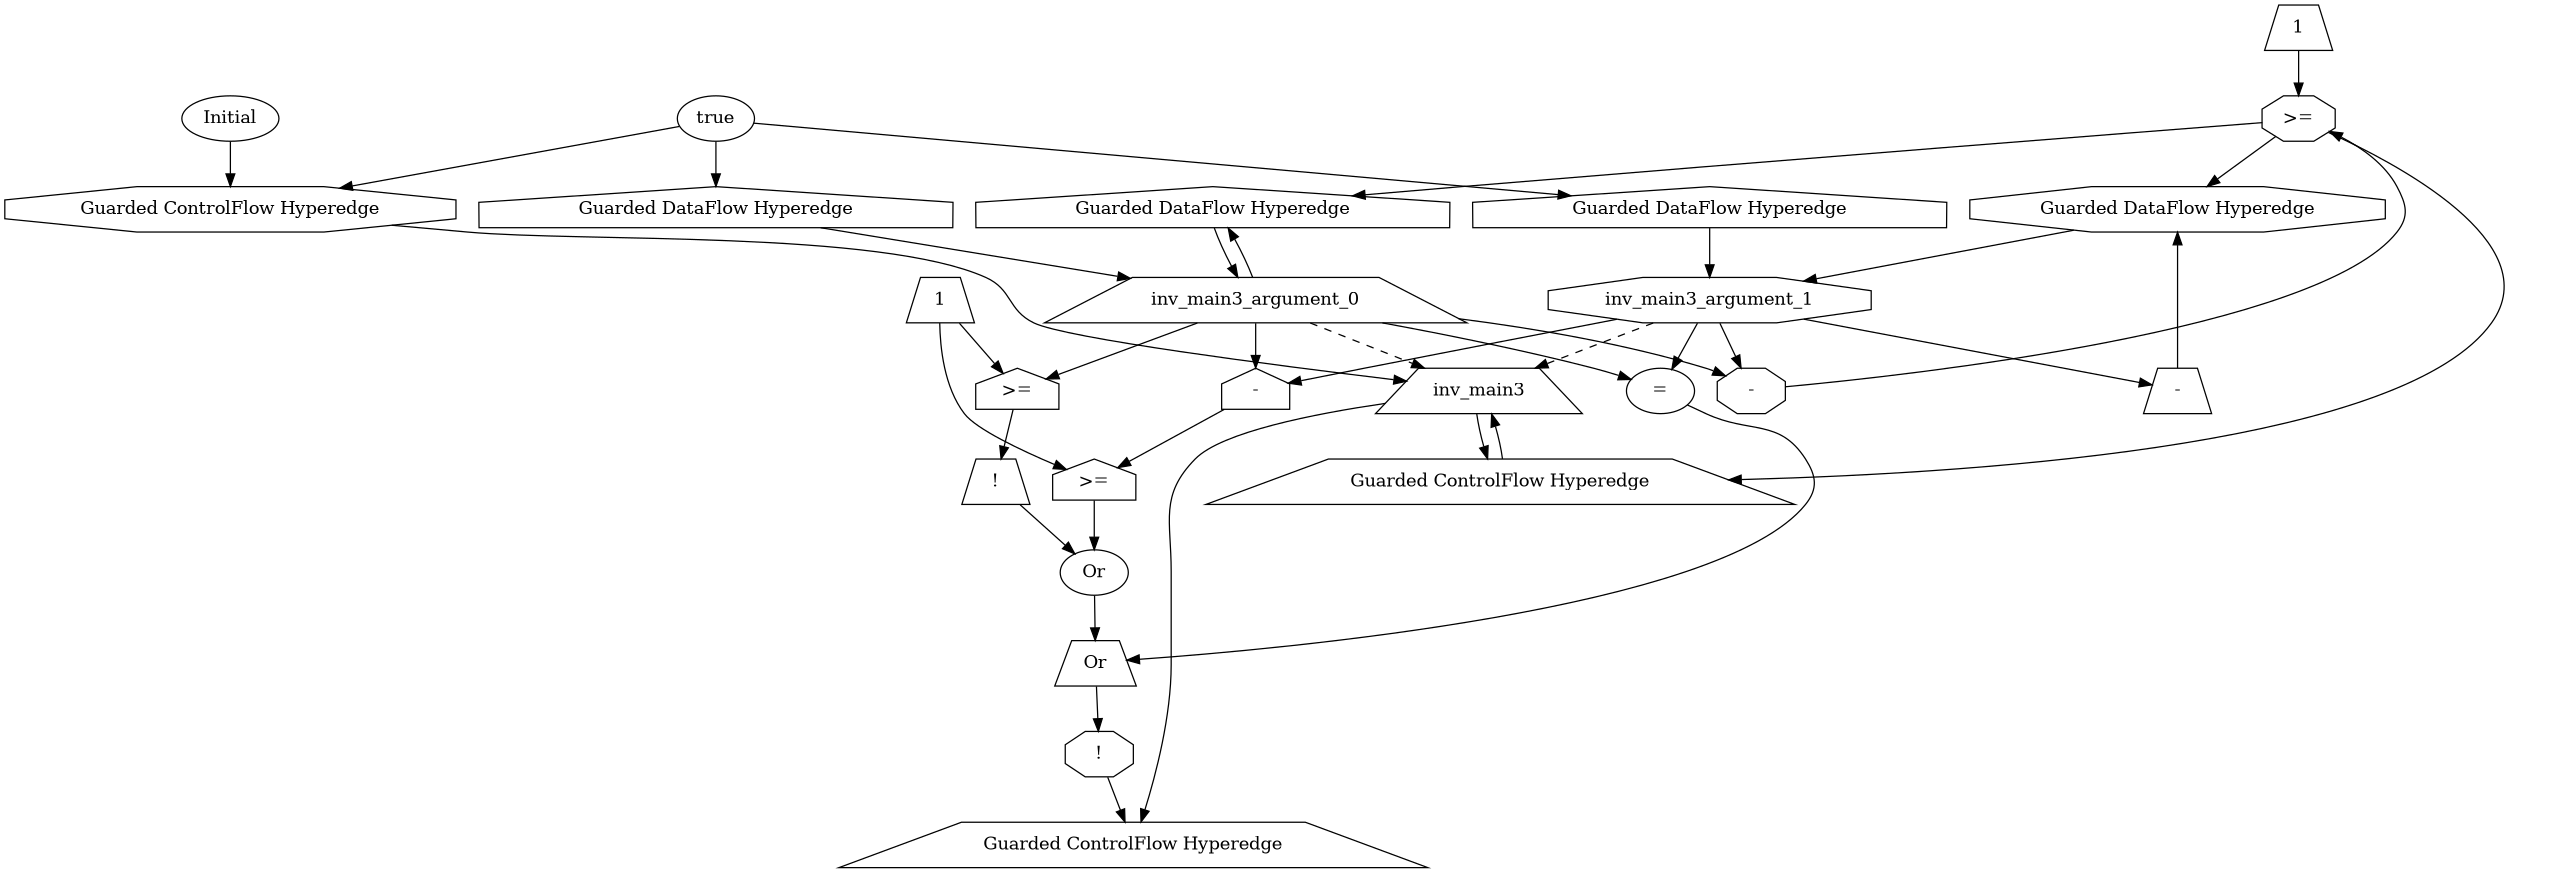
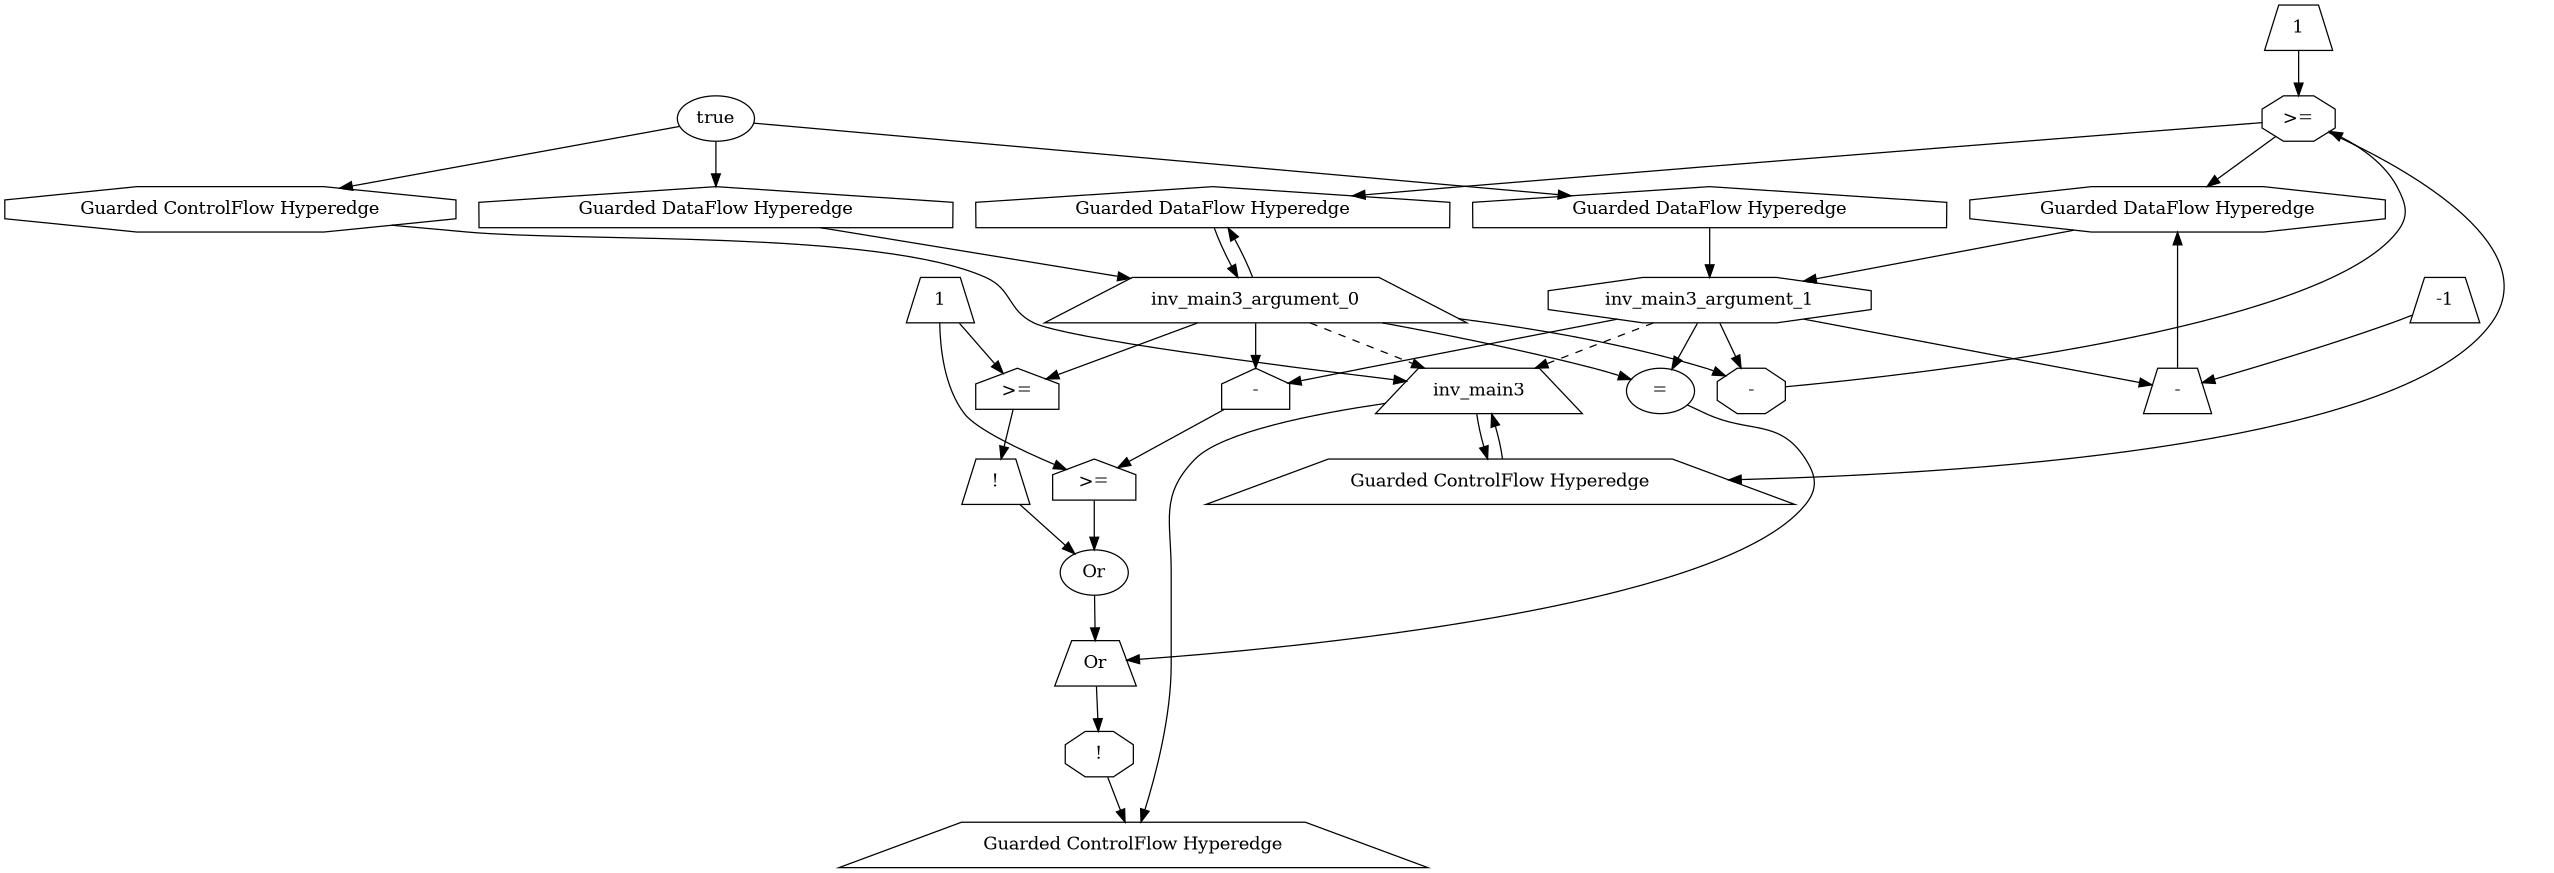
node "Initial": removed
node "-1": added
